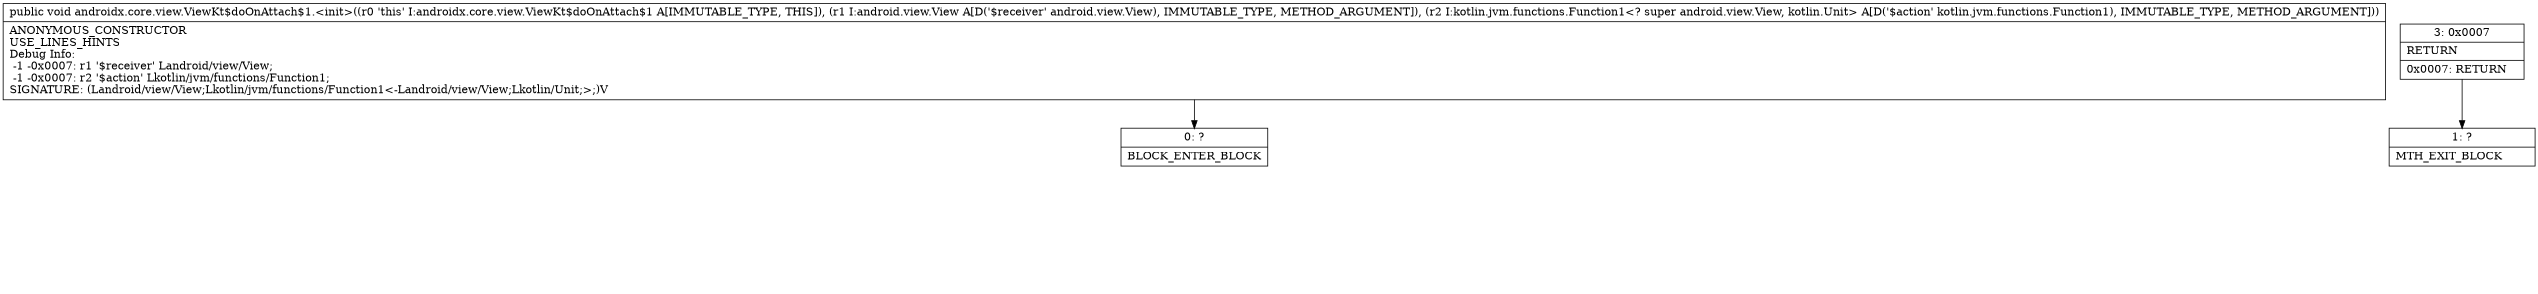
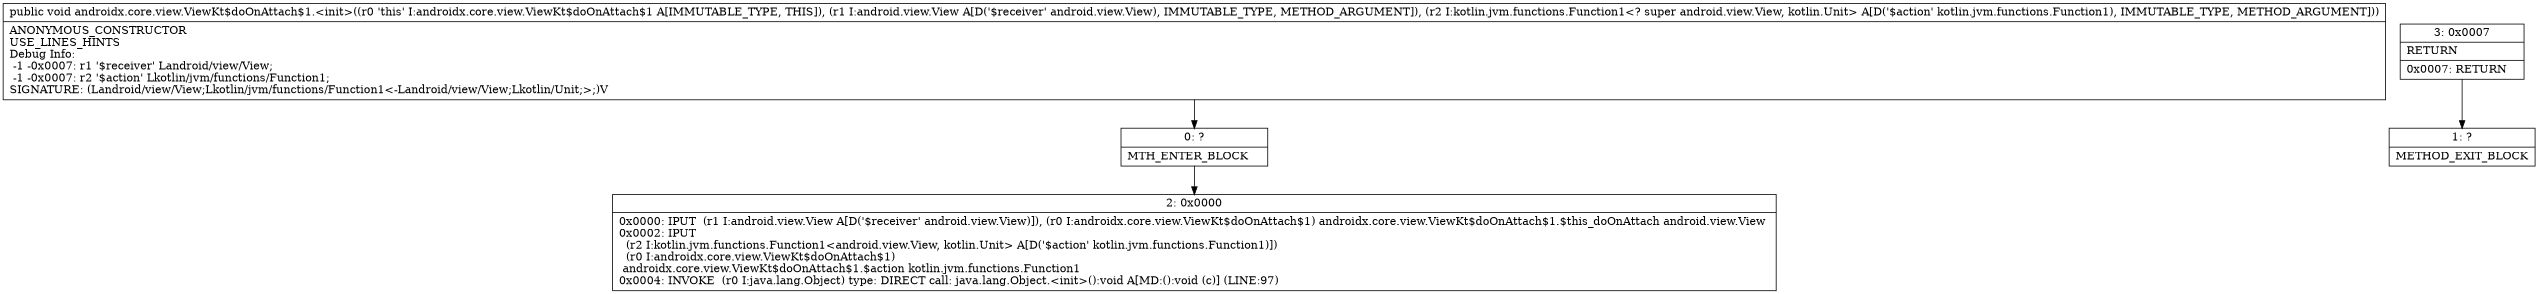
node "0: ?": text "BLOCK_ENTER_BLOCK" -> "MTH_ENTER_BLOCK"
node "1: ?": text "MTH_EXIT_BLOCK" -> "METHOD_EXIT_BLOCK"
node "2: 0x0000": added
